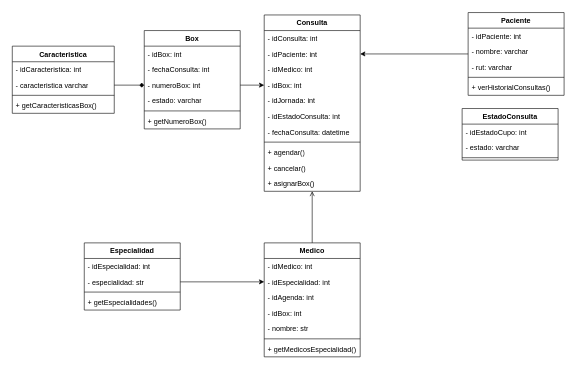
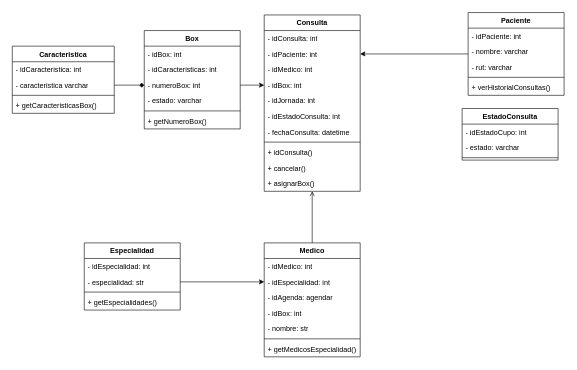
node "- fechaConsulta: int": label "- fechaConsulta: int" -> "- idCaracteristicas: int"
node "+ agendar()": label "+ agendar()" -> "+ idConsulta()"
node "- idAgenda: int": label "- idAgenda: int" -> "- idAgenda: agendar"
